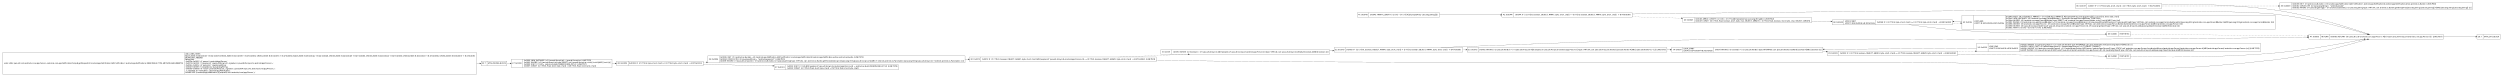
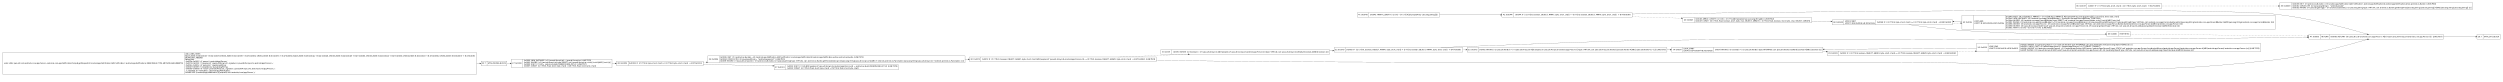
edge "38: 0x0037" -> "47: 0x0060": removed
node "48: 0x0060": removed
